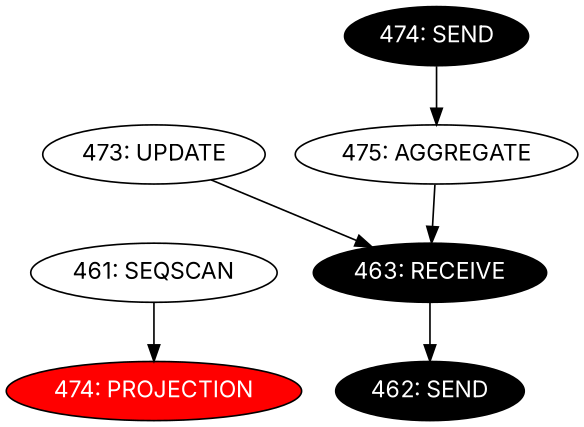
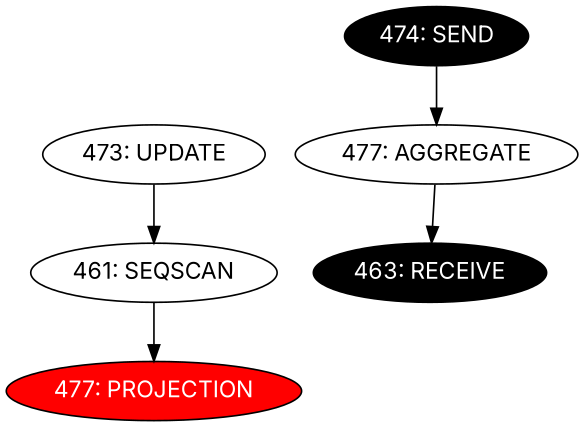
node "475: AGGREGATE": label "475: AGGREGATE" -> "477: AGGREGATE"
edge "473: UPDATE" -> "463: RECEIVE": now "473: UPDATE" -> "461: SEQSCAN"
node "474: PROJECTION": label "474: PROJECTION" -> "477: PROJECTION"
node "462: SEND": removed
